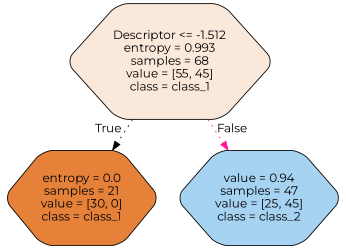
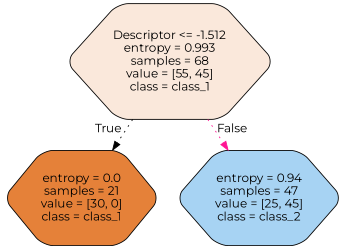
node "value = 0.94 samples = 47 value = [25, 45] class = class_2": label "value = 0.94 samples = 47 value = [25, 45] class = class_2" -> "entropy = 0.94 samples = 47 value = [25, 45] class = class_2"
